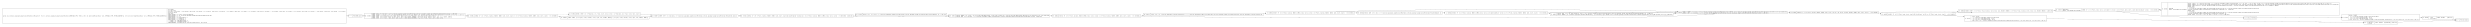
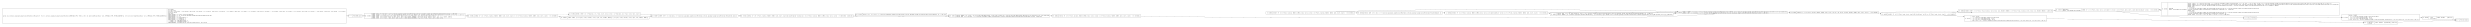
node "38: 0x001d": removed
